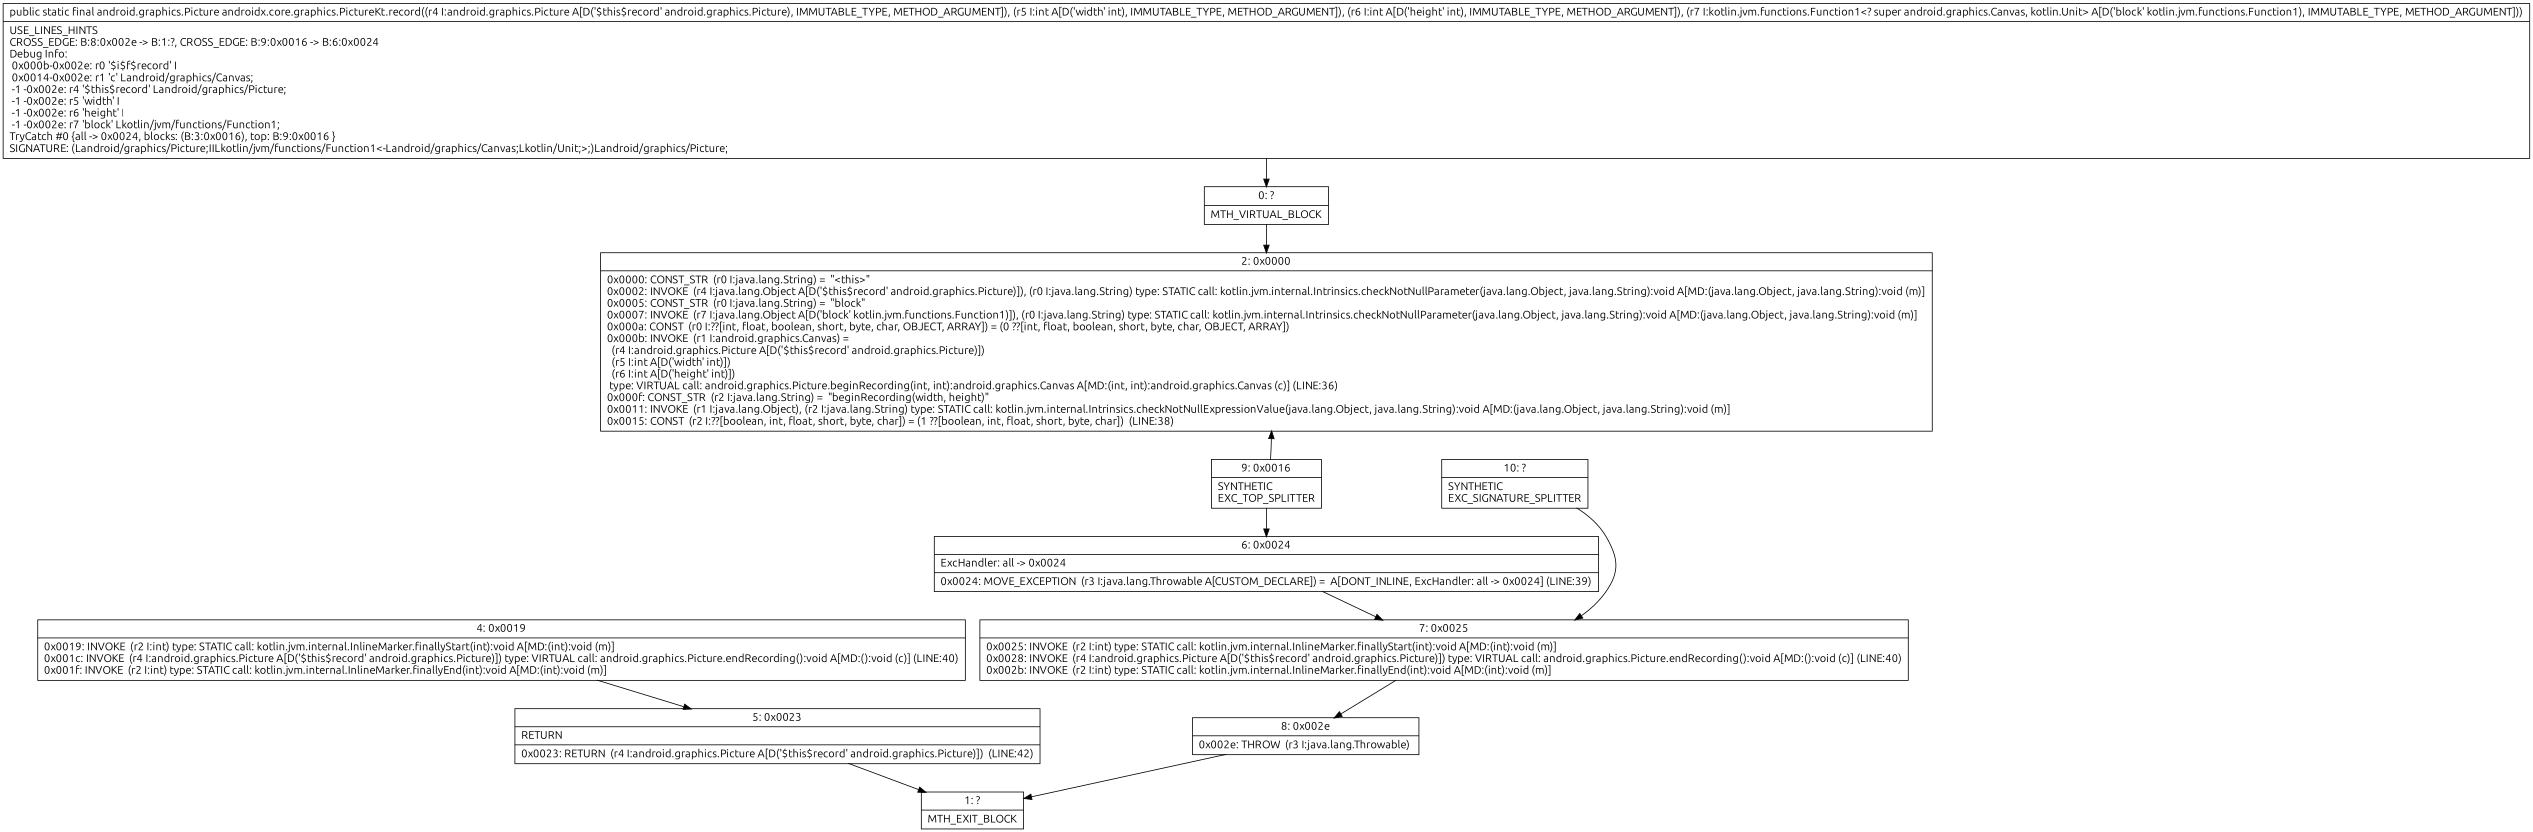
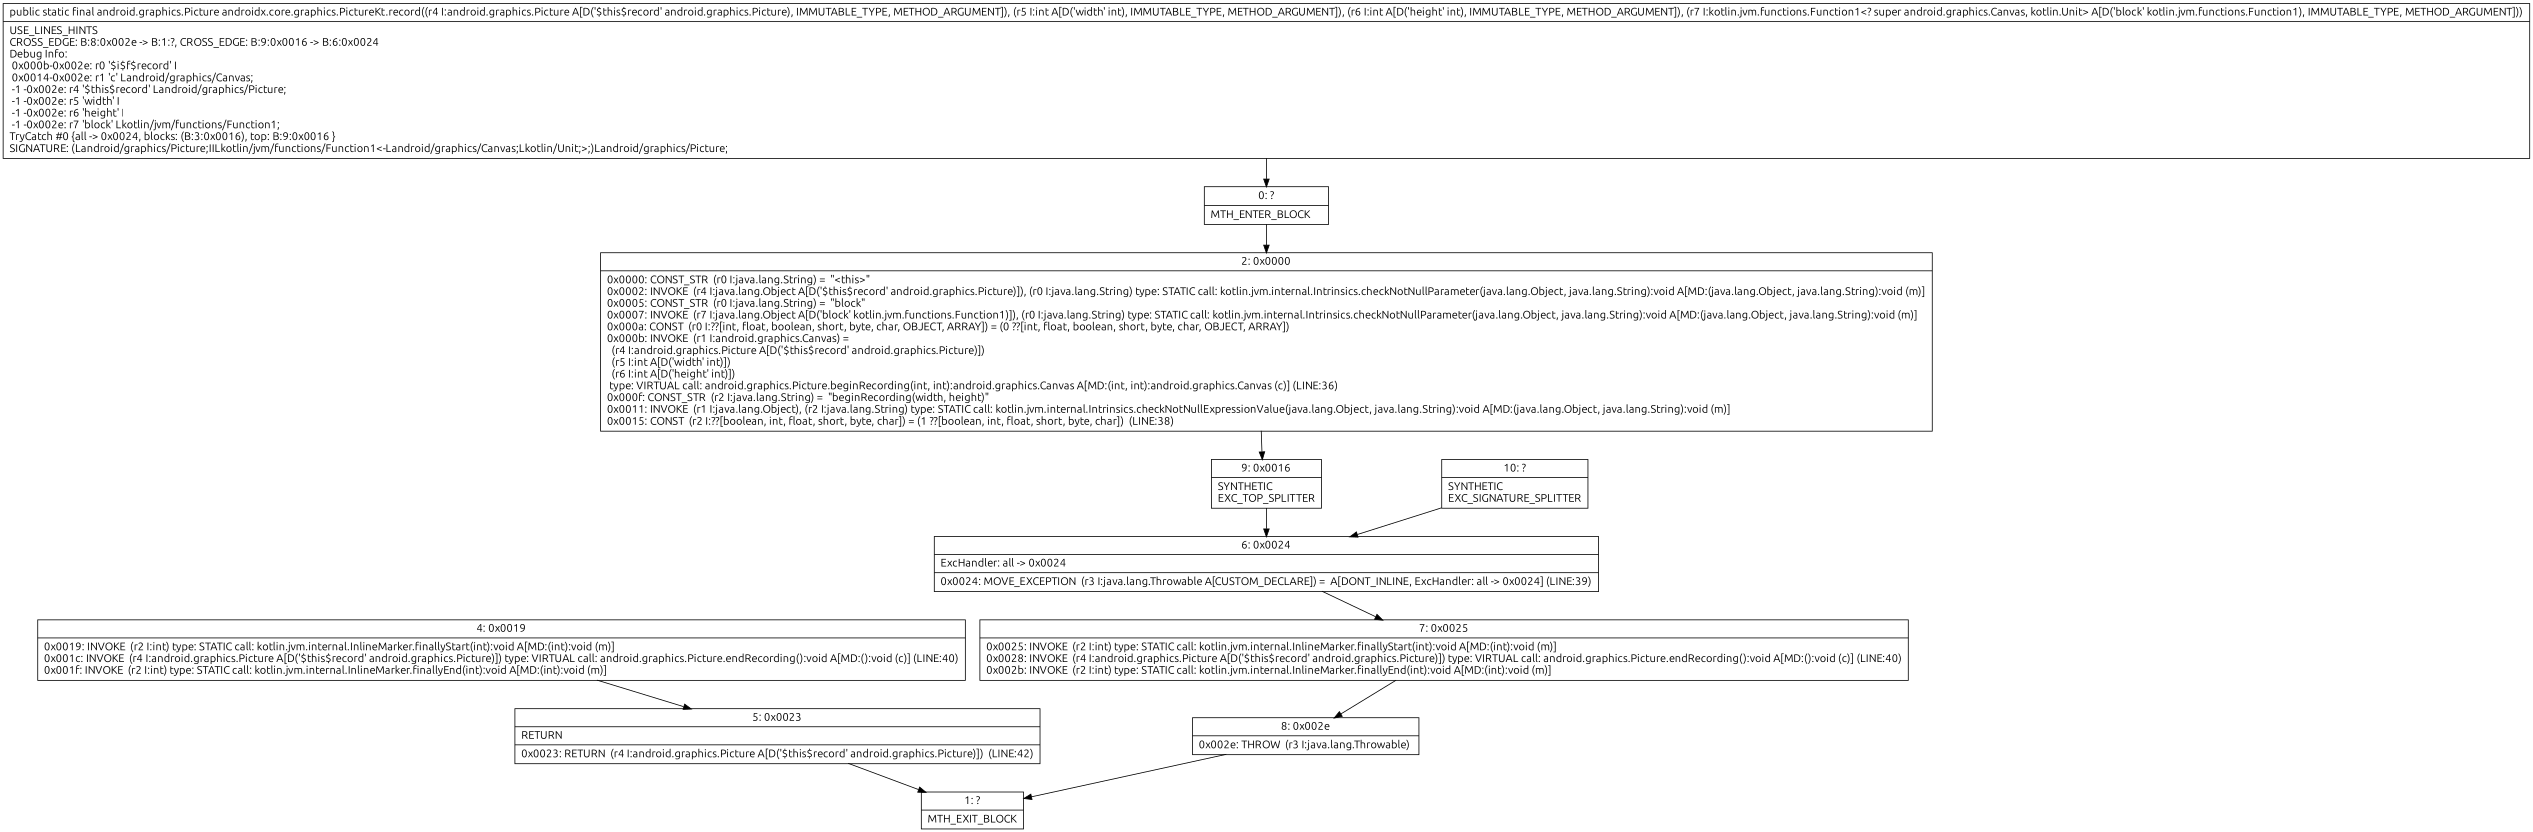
node "0: ?": text "MTH_VIRTUAL_BLOCK" -> "MTH_ENTER_BLOCK"
edge "9: 0x0016" -> "2: 0x0000": reversed
edge "10: ?" -> "7: 0x0025": now "10: ?" -> "6: 0x0024"
